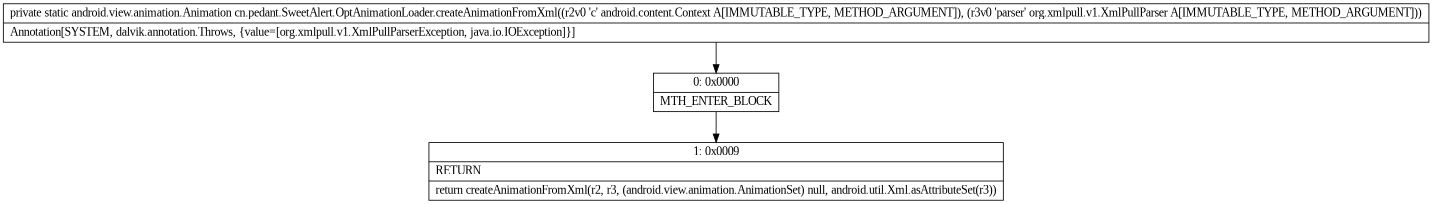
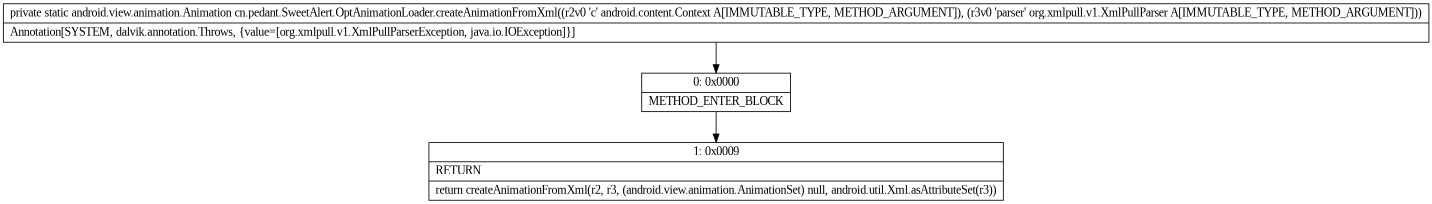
node "0: 0x0000": text "MTH_ENTER_BLOCK" -> "METHOD_ENTER_BLOCK"
